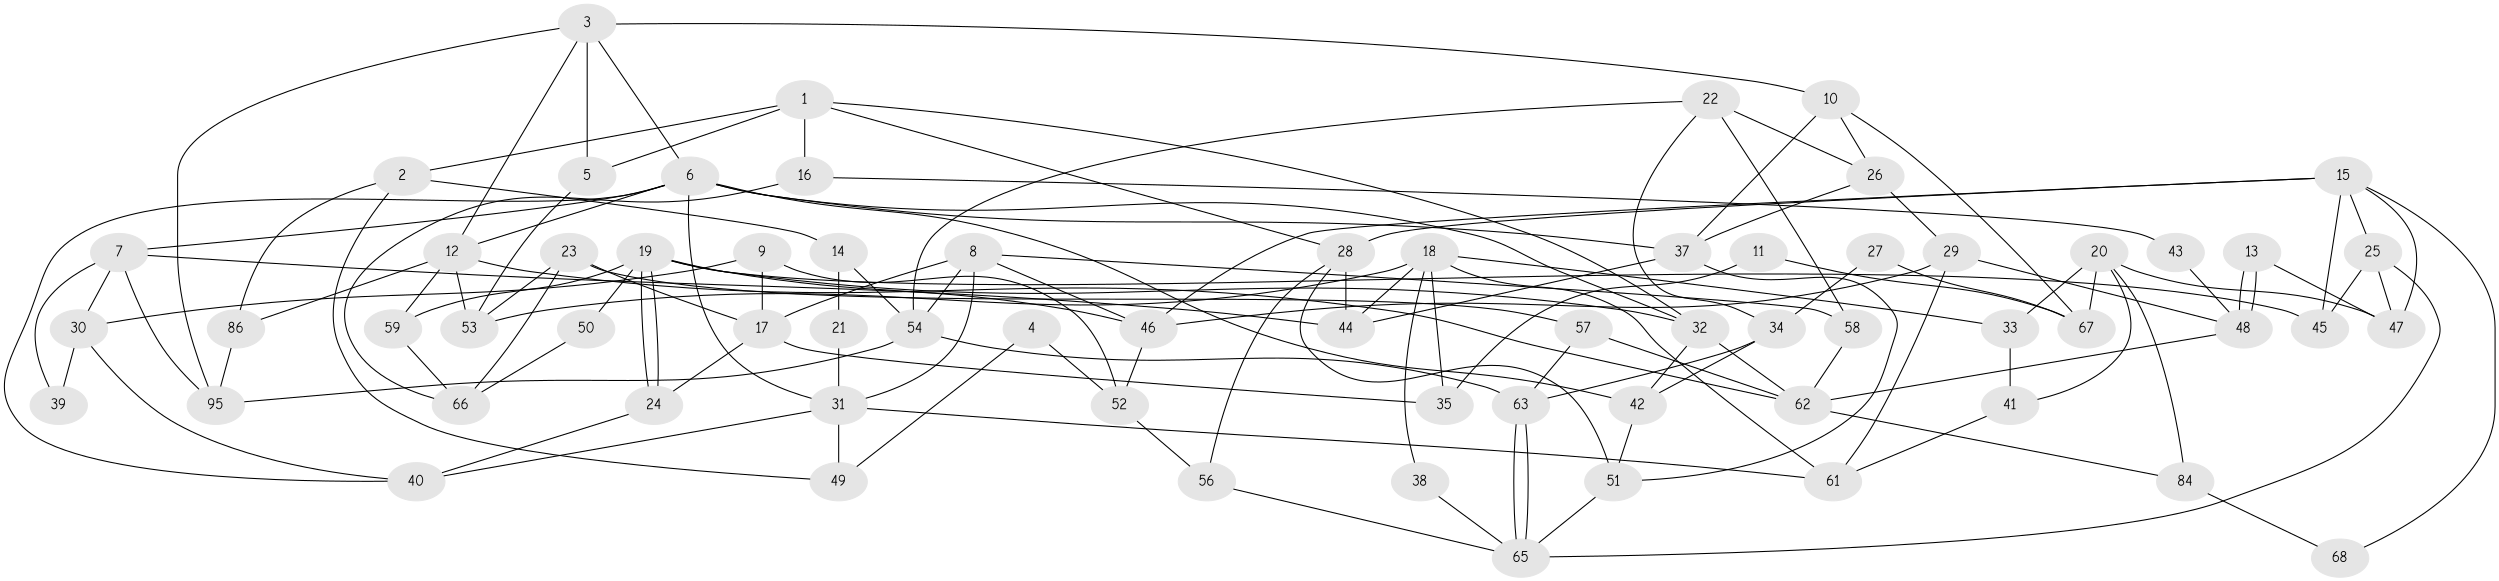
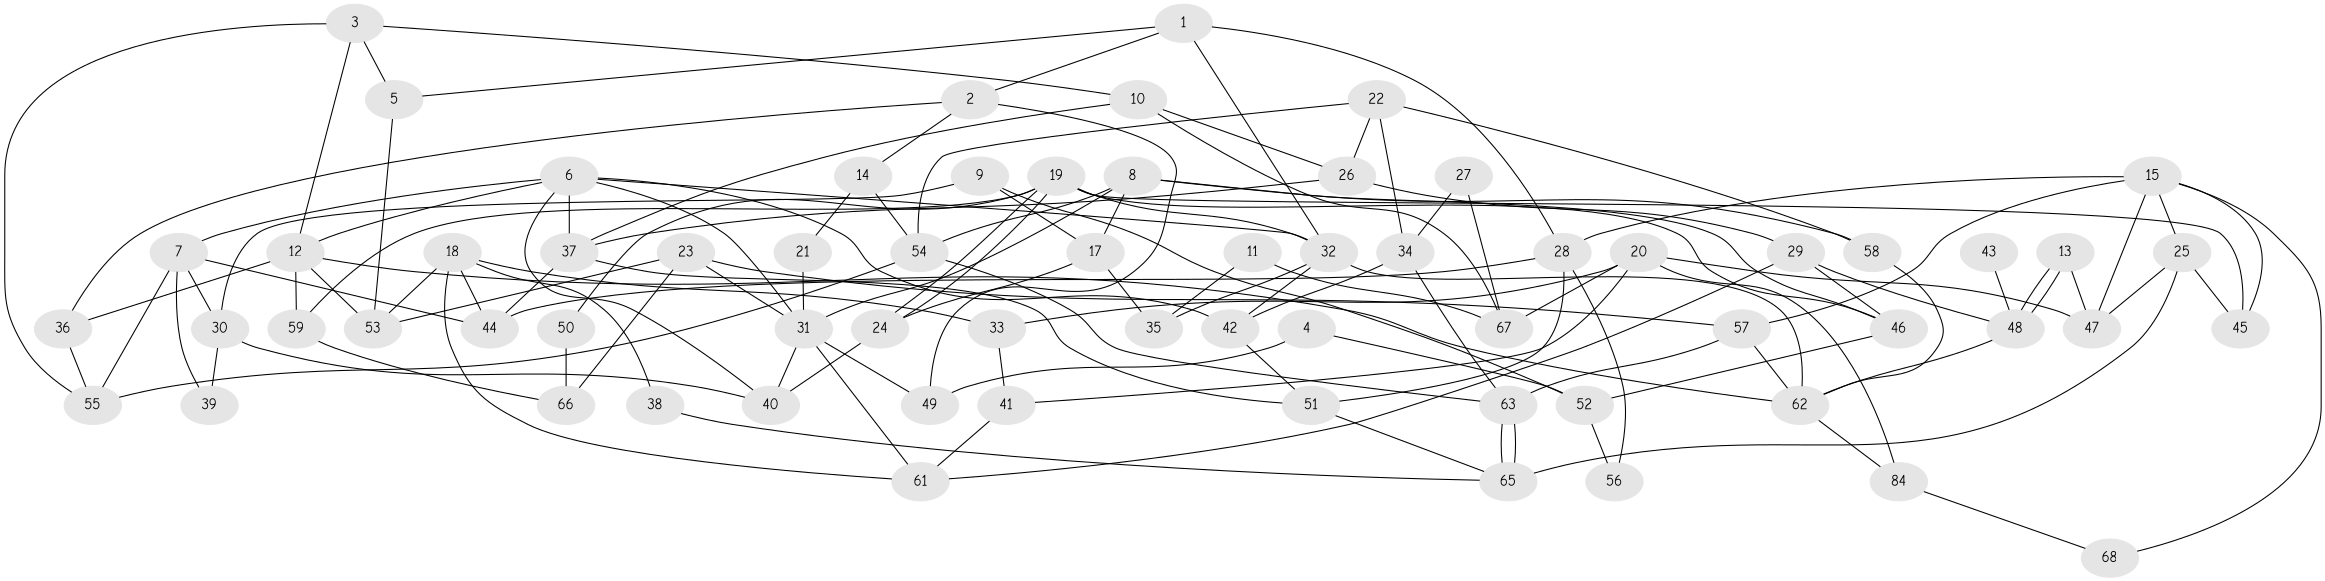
edge "3" -- "6": removed
node "16": removed
edge "15" -- "46": now "15" -- "57"
edge "23" -- "17": now "23" -- "31"
node "86": label "86" -> "36"
edge "18" -- "35": now "32" -- "35"
node "95": label "95" -> "55"
edge "56" -- "65": removed
